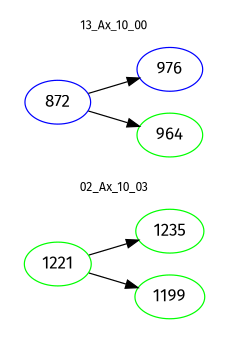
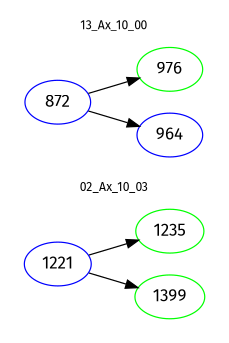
node "976": color blue -> green
node "964": color green -> blue
node "1221": color green -> blue
node "1199": label "1199" -> "1399"
